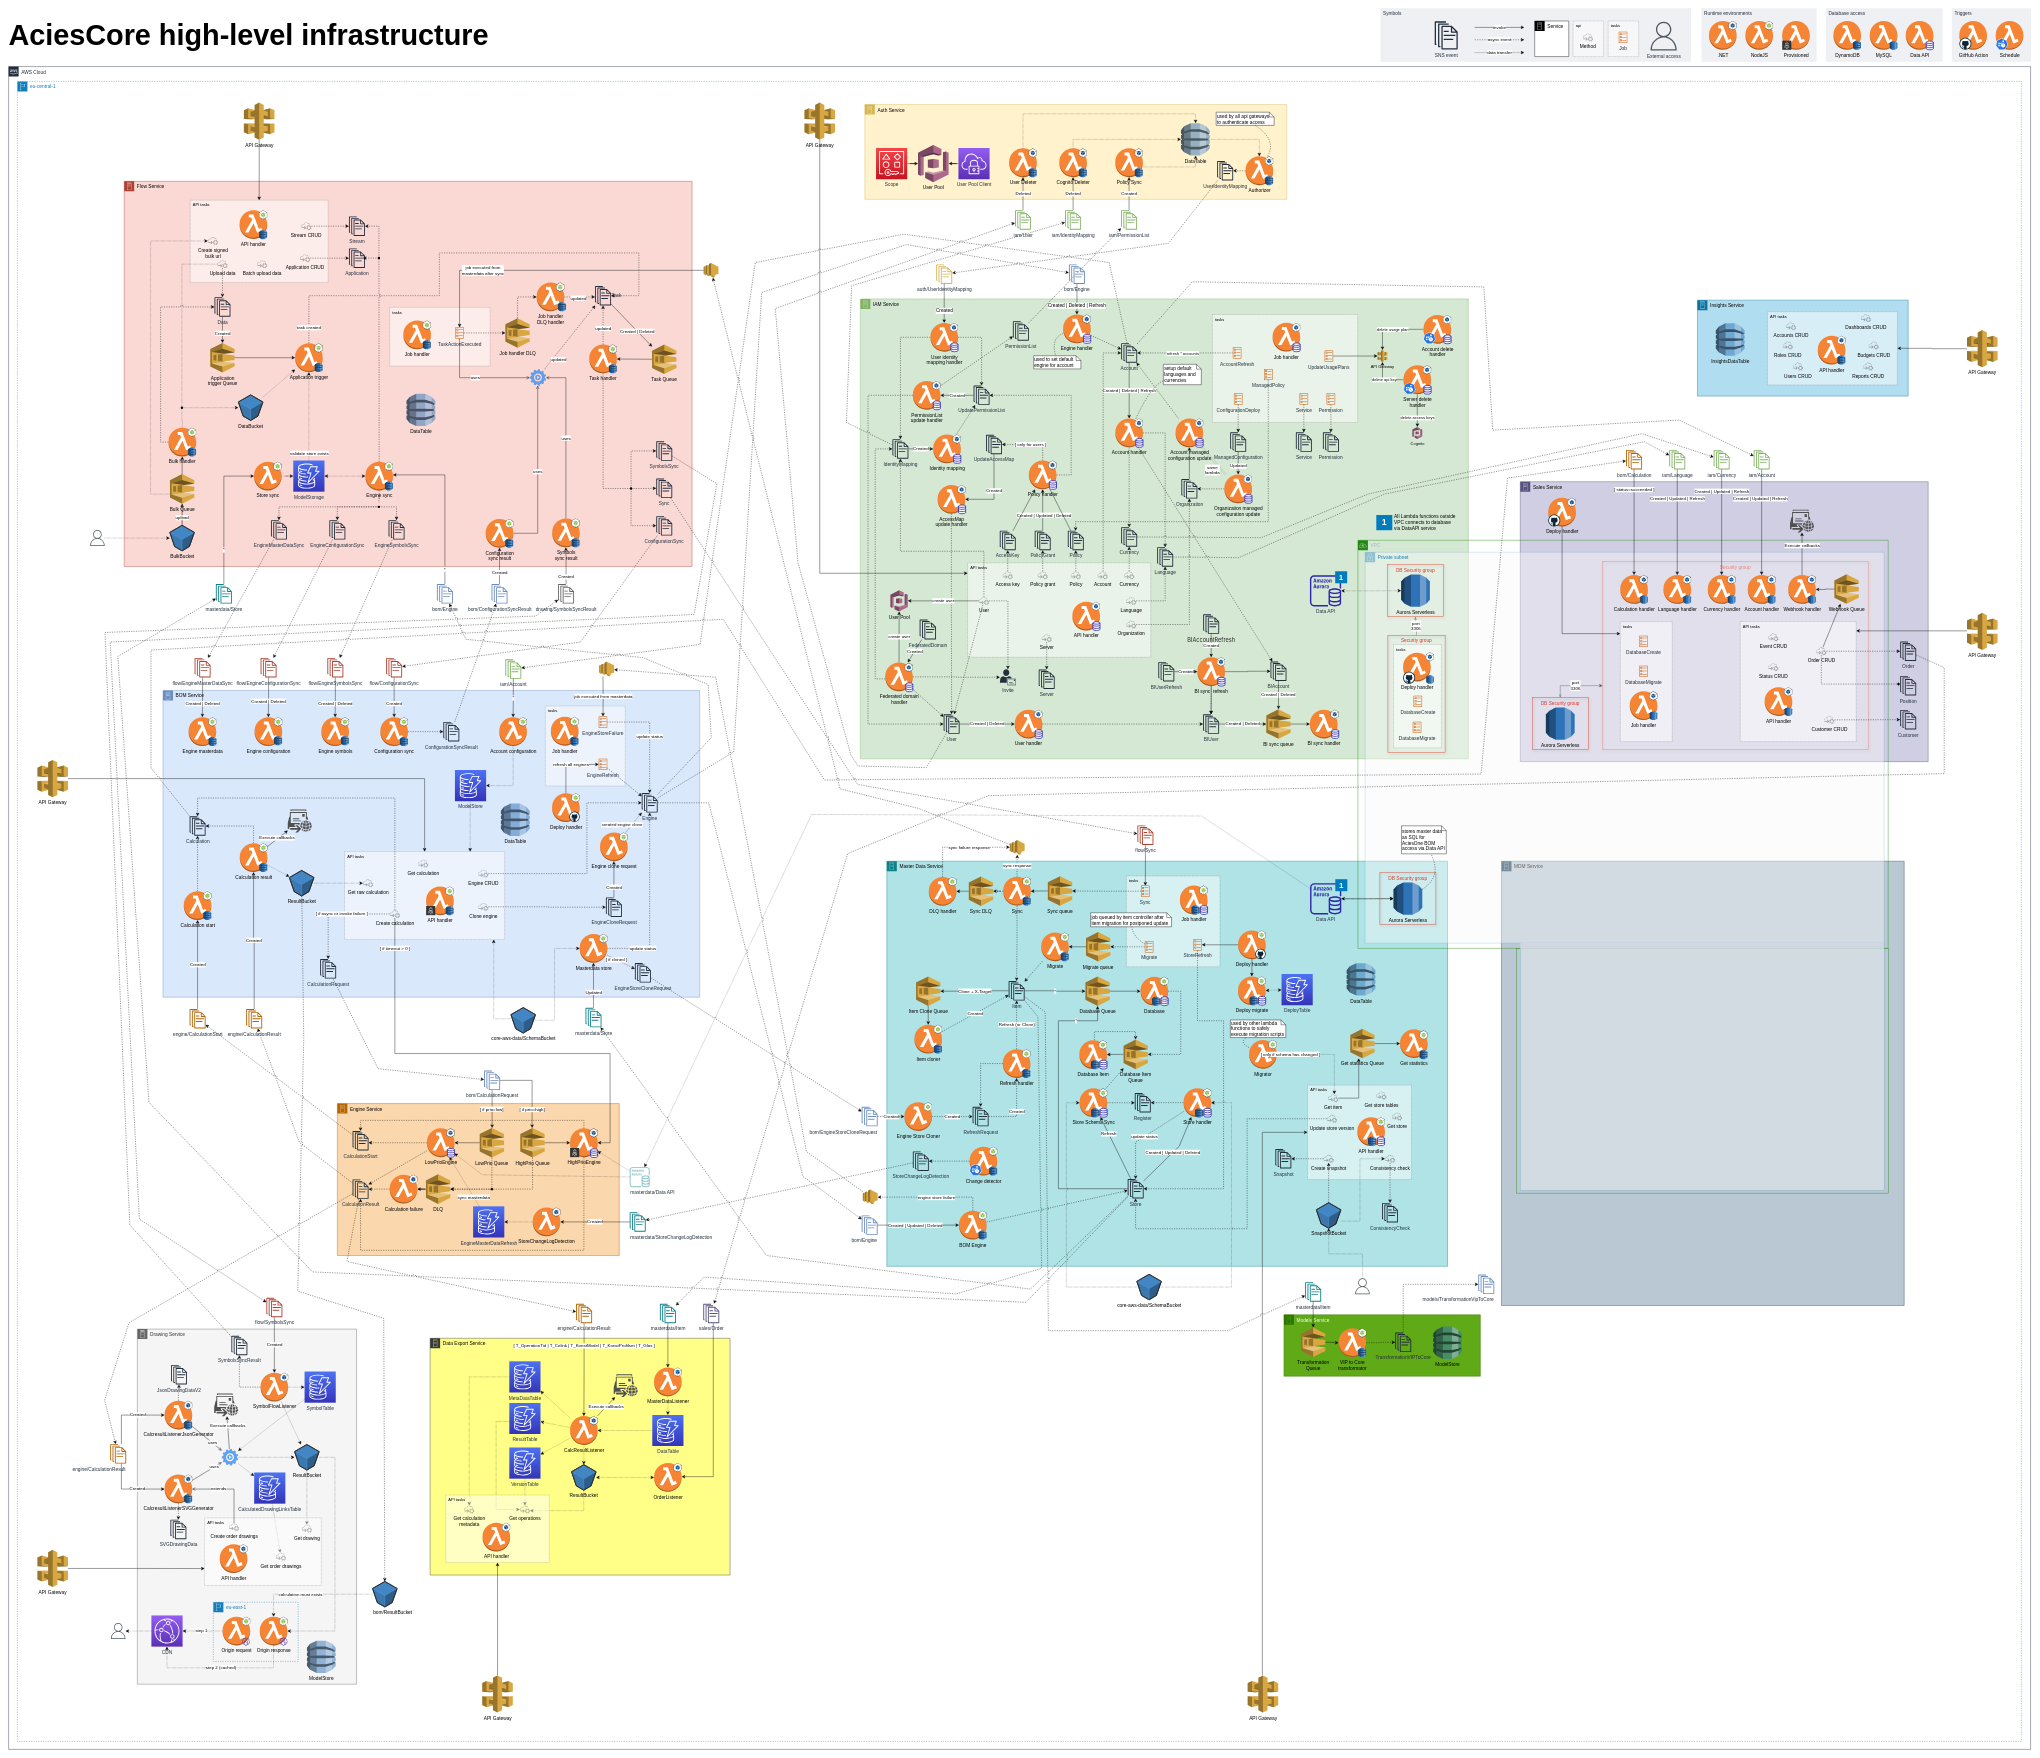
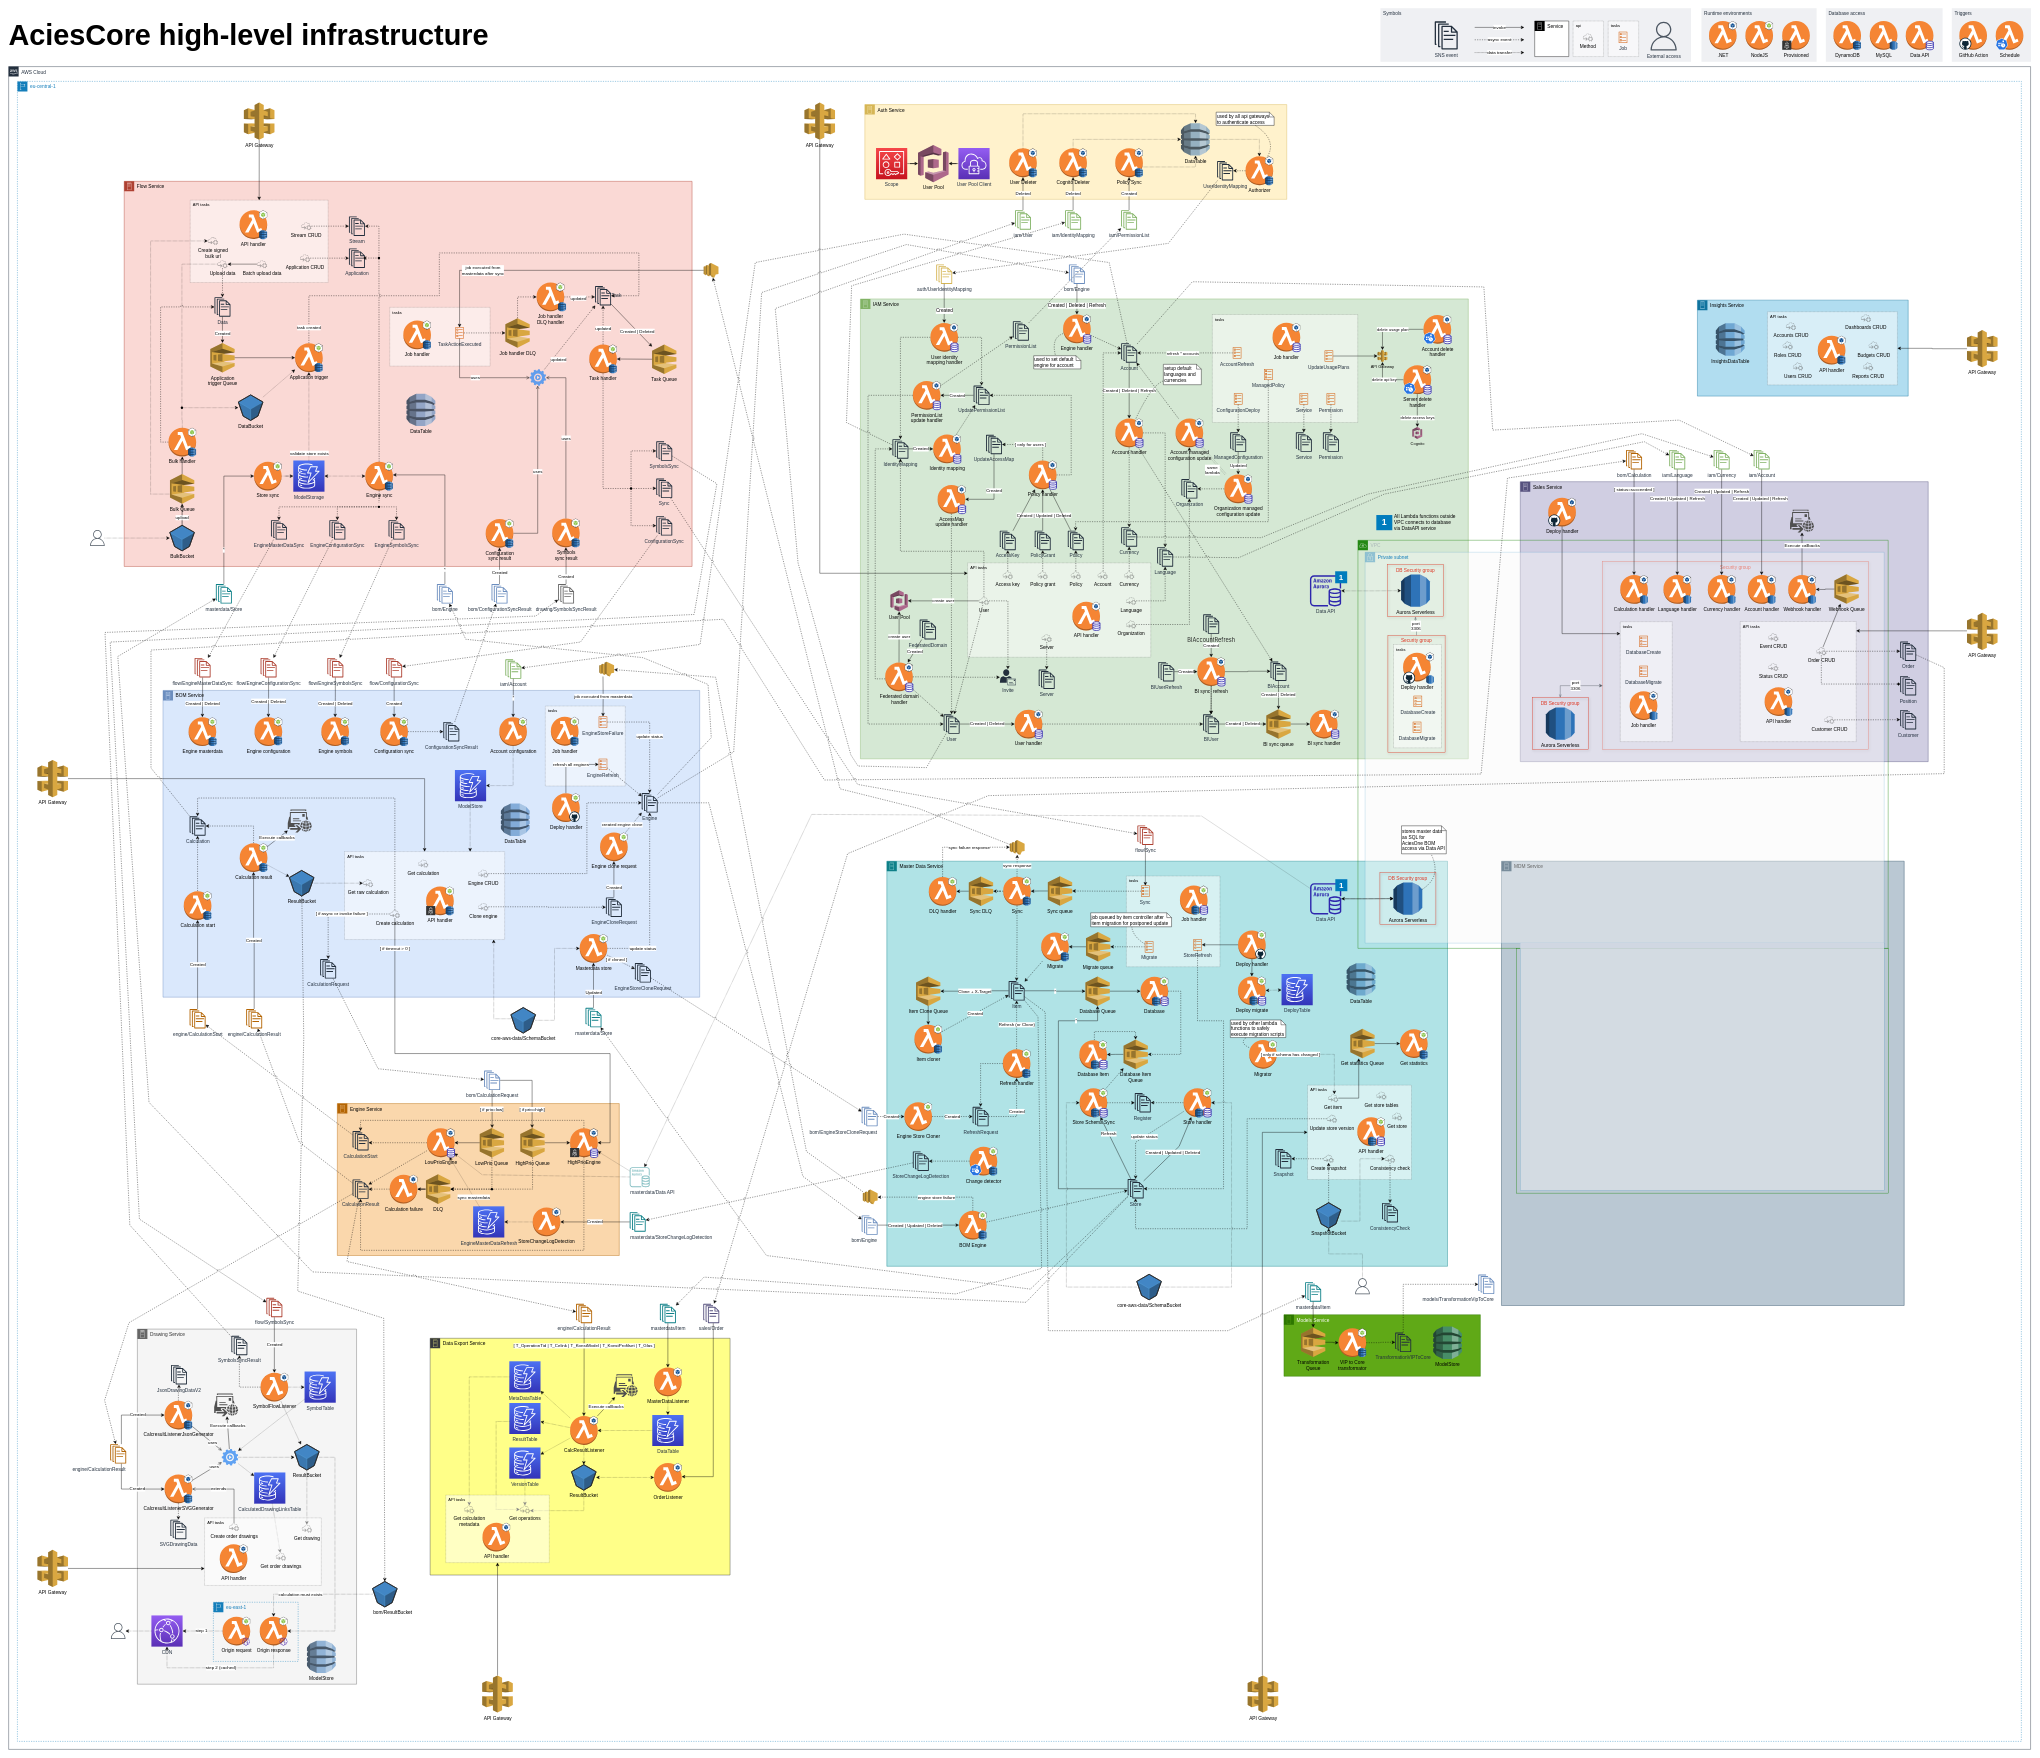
edge "Batch upload data" -> "Upload data": added
